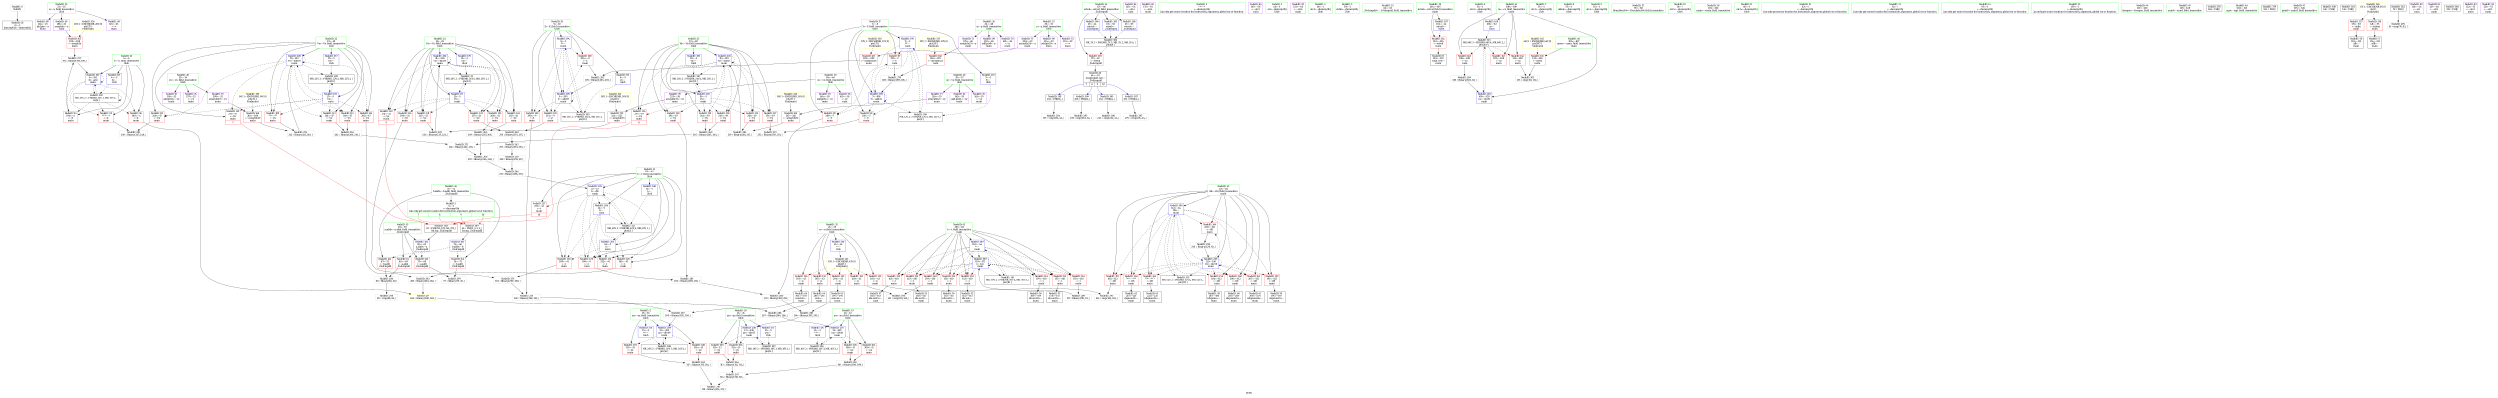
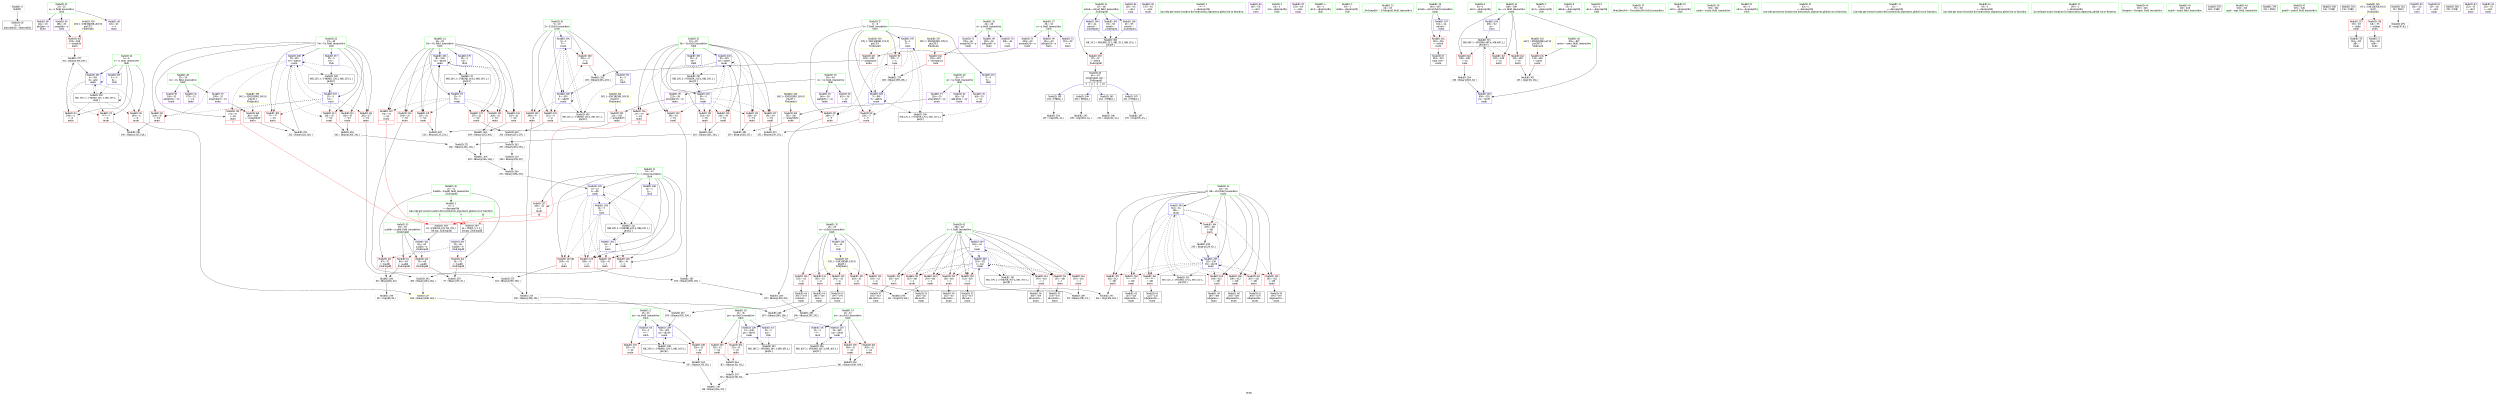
edge "NodeID: 106" -> "NodeID: 264": color black -> red
